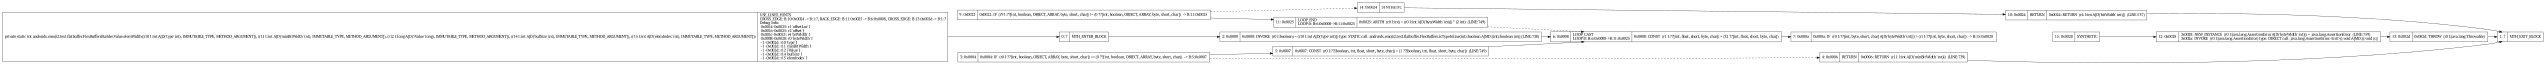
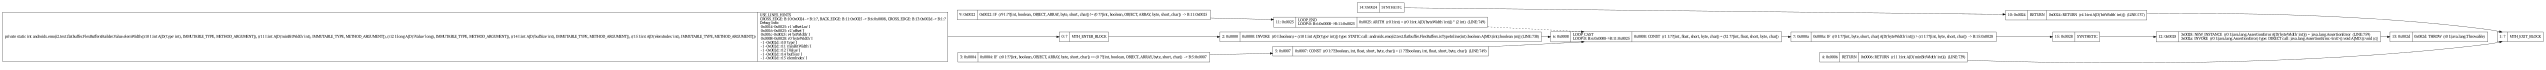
edge "9: 0x0022" -> "14: 0x0024": removed
edge "7: 0x000a" -> "15: 0x0028": added
edge "13: 0x002d" -> "1: ?": removed
edge "3: 0x0004" -> "4: 0x0006": removed
